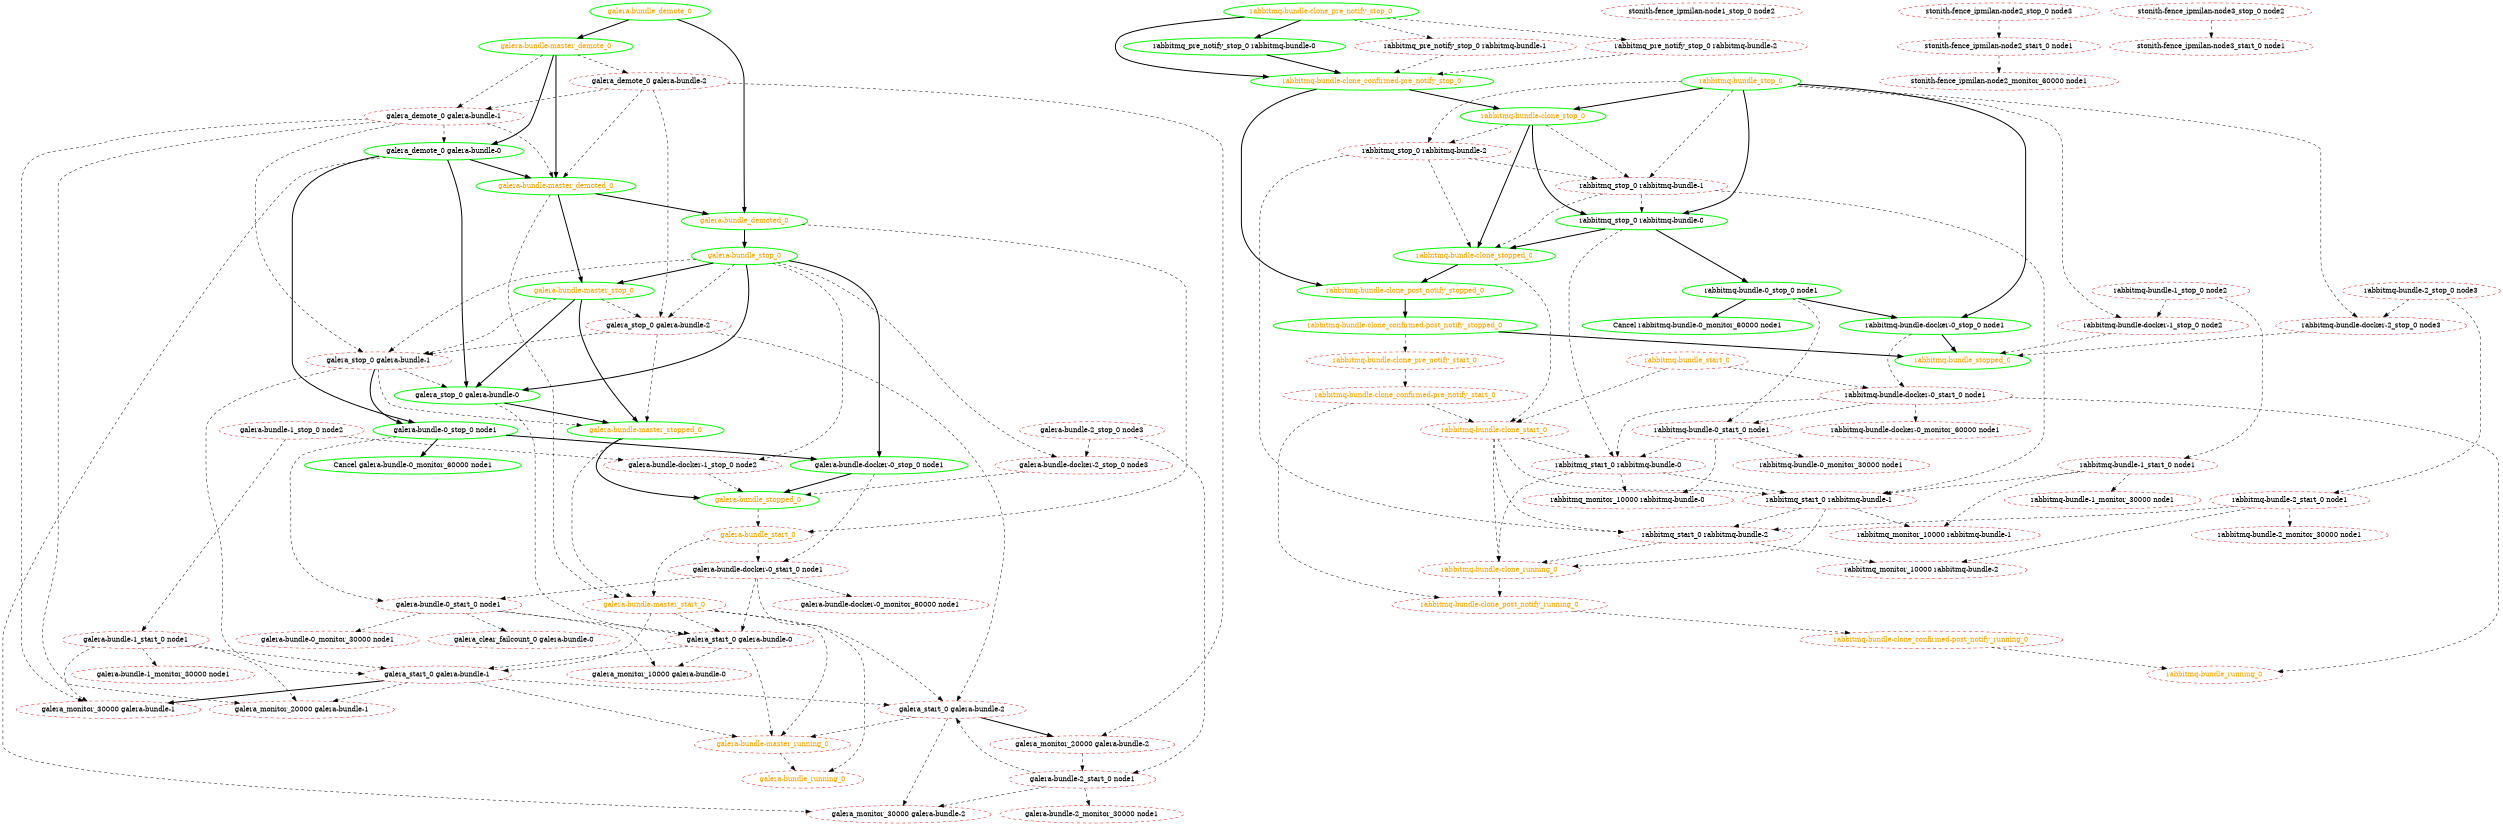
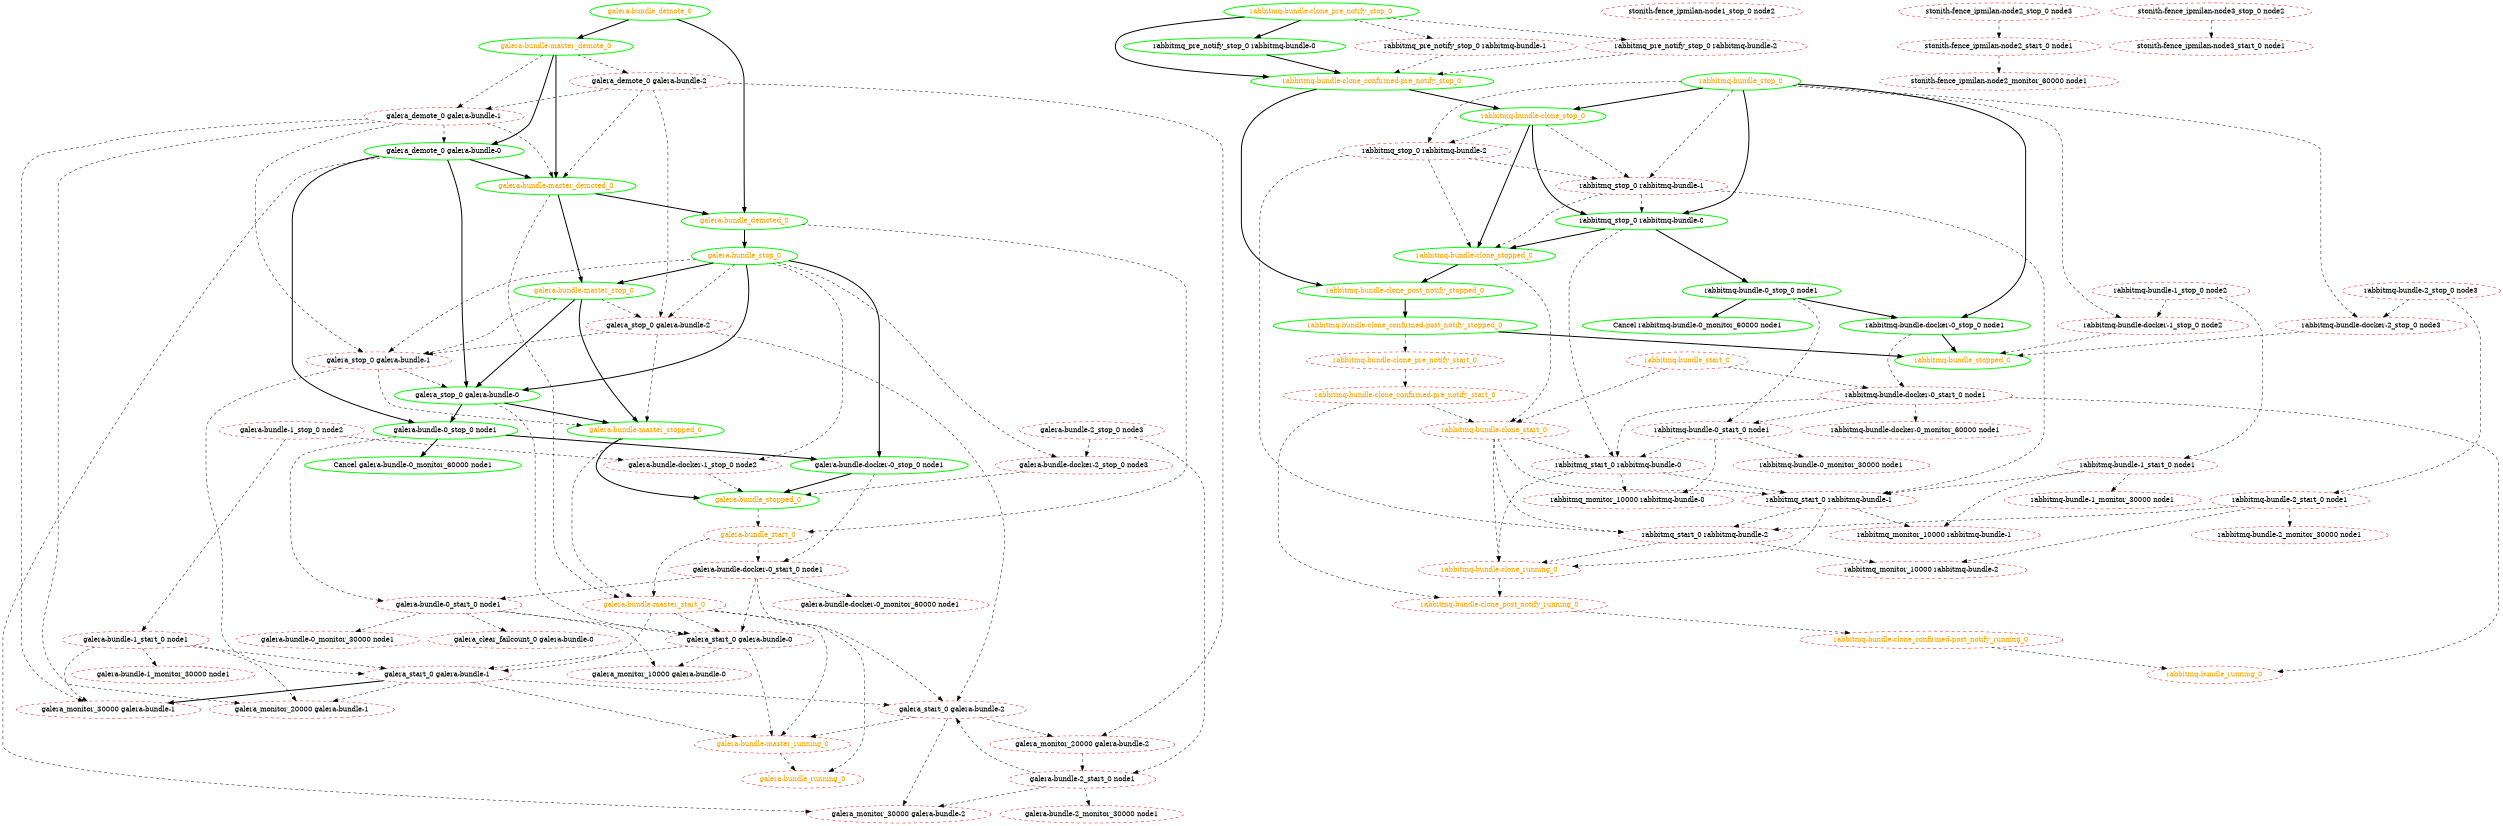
edge "galera_stop_0 galera-bundle-1" -> "galera-bundle-0_stop_0 node1": now "galera_stop_0 galera-bundle-0" -> "galera-bundle-0_stop_0 node1"
edge "galera_start_0 galera-bundle-2" -> "galera_monitor_20000 galera-bundle-2": style bold -> dashed
